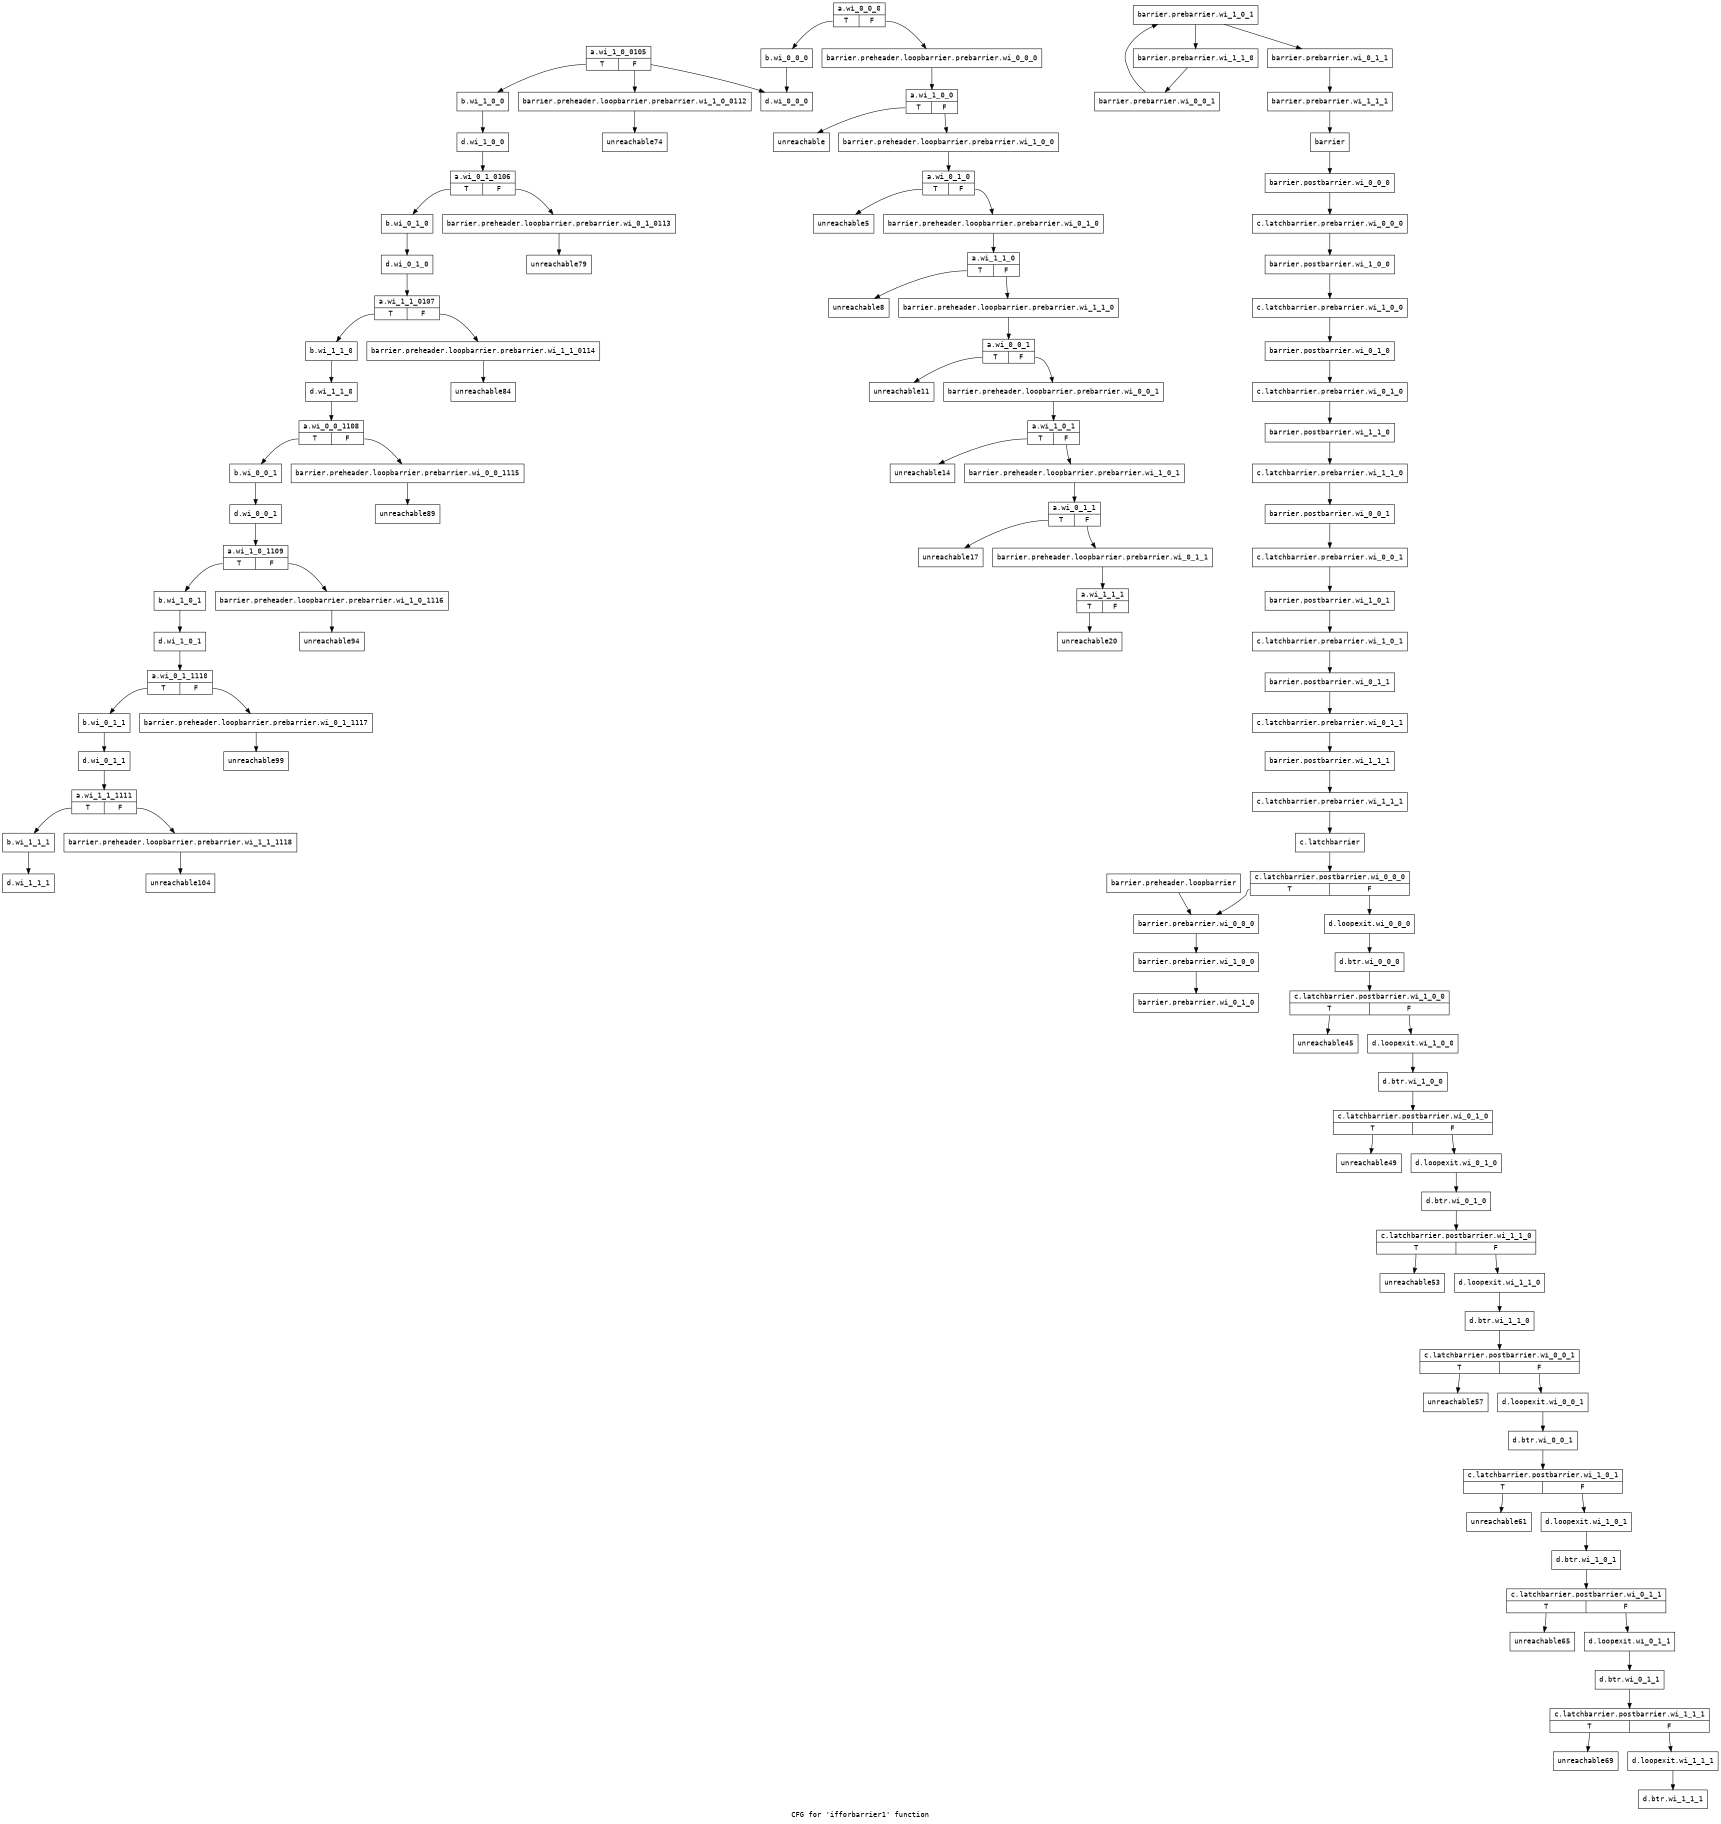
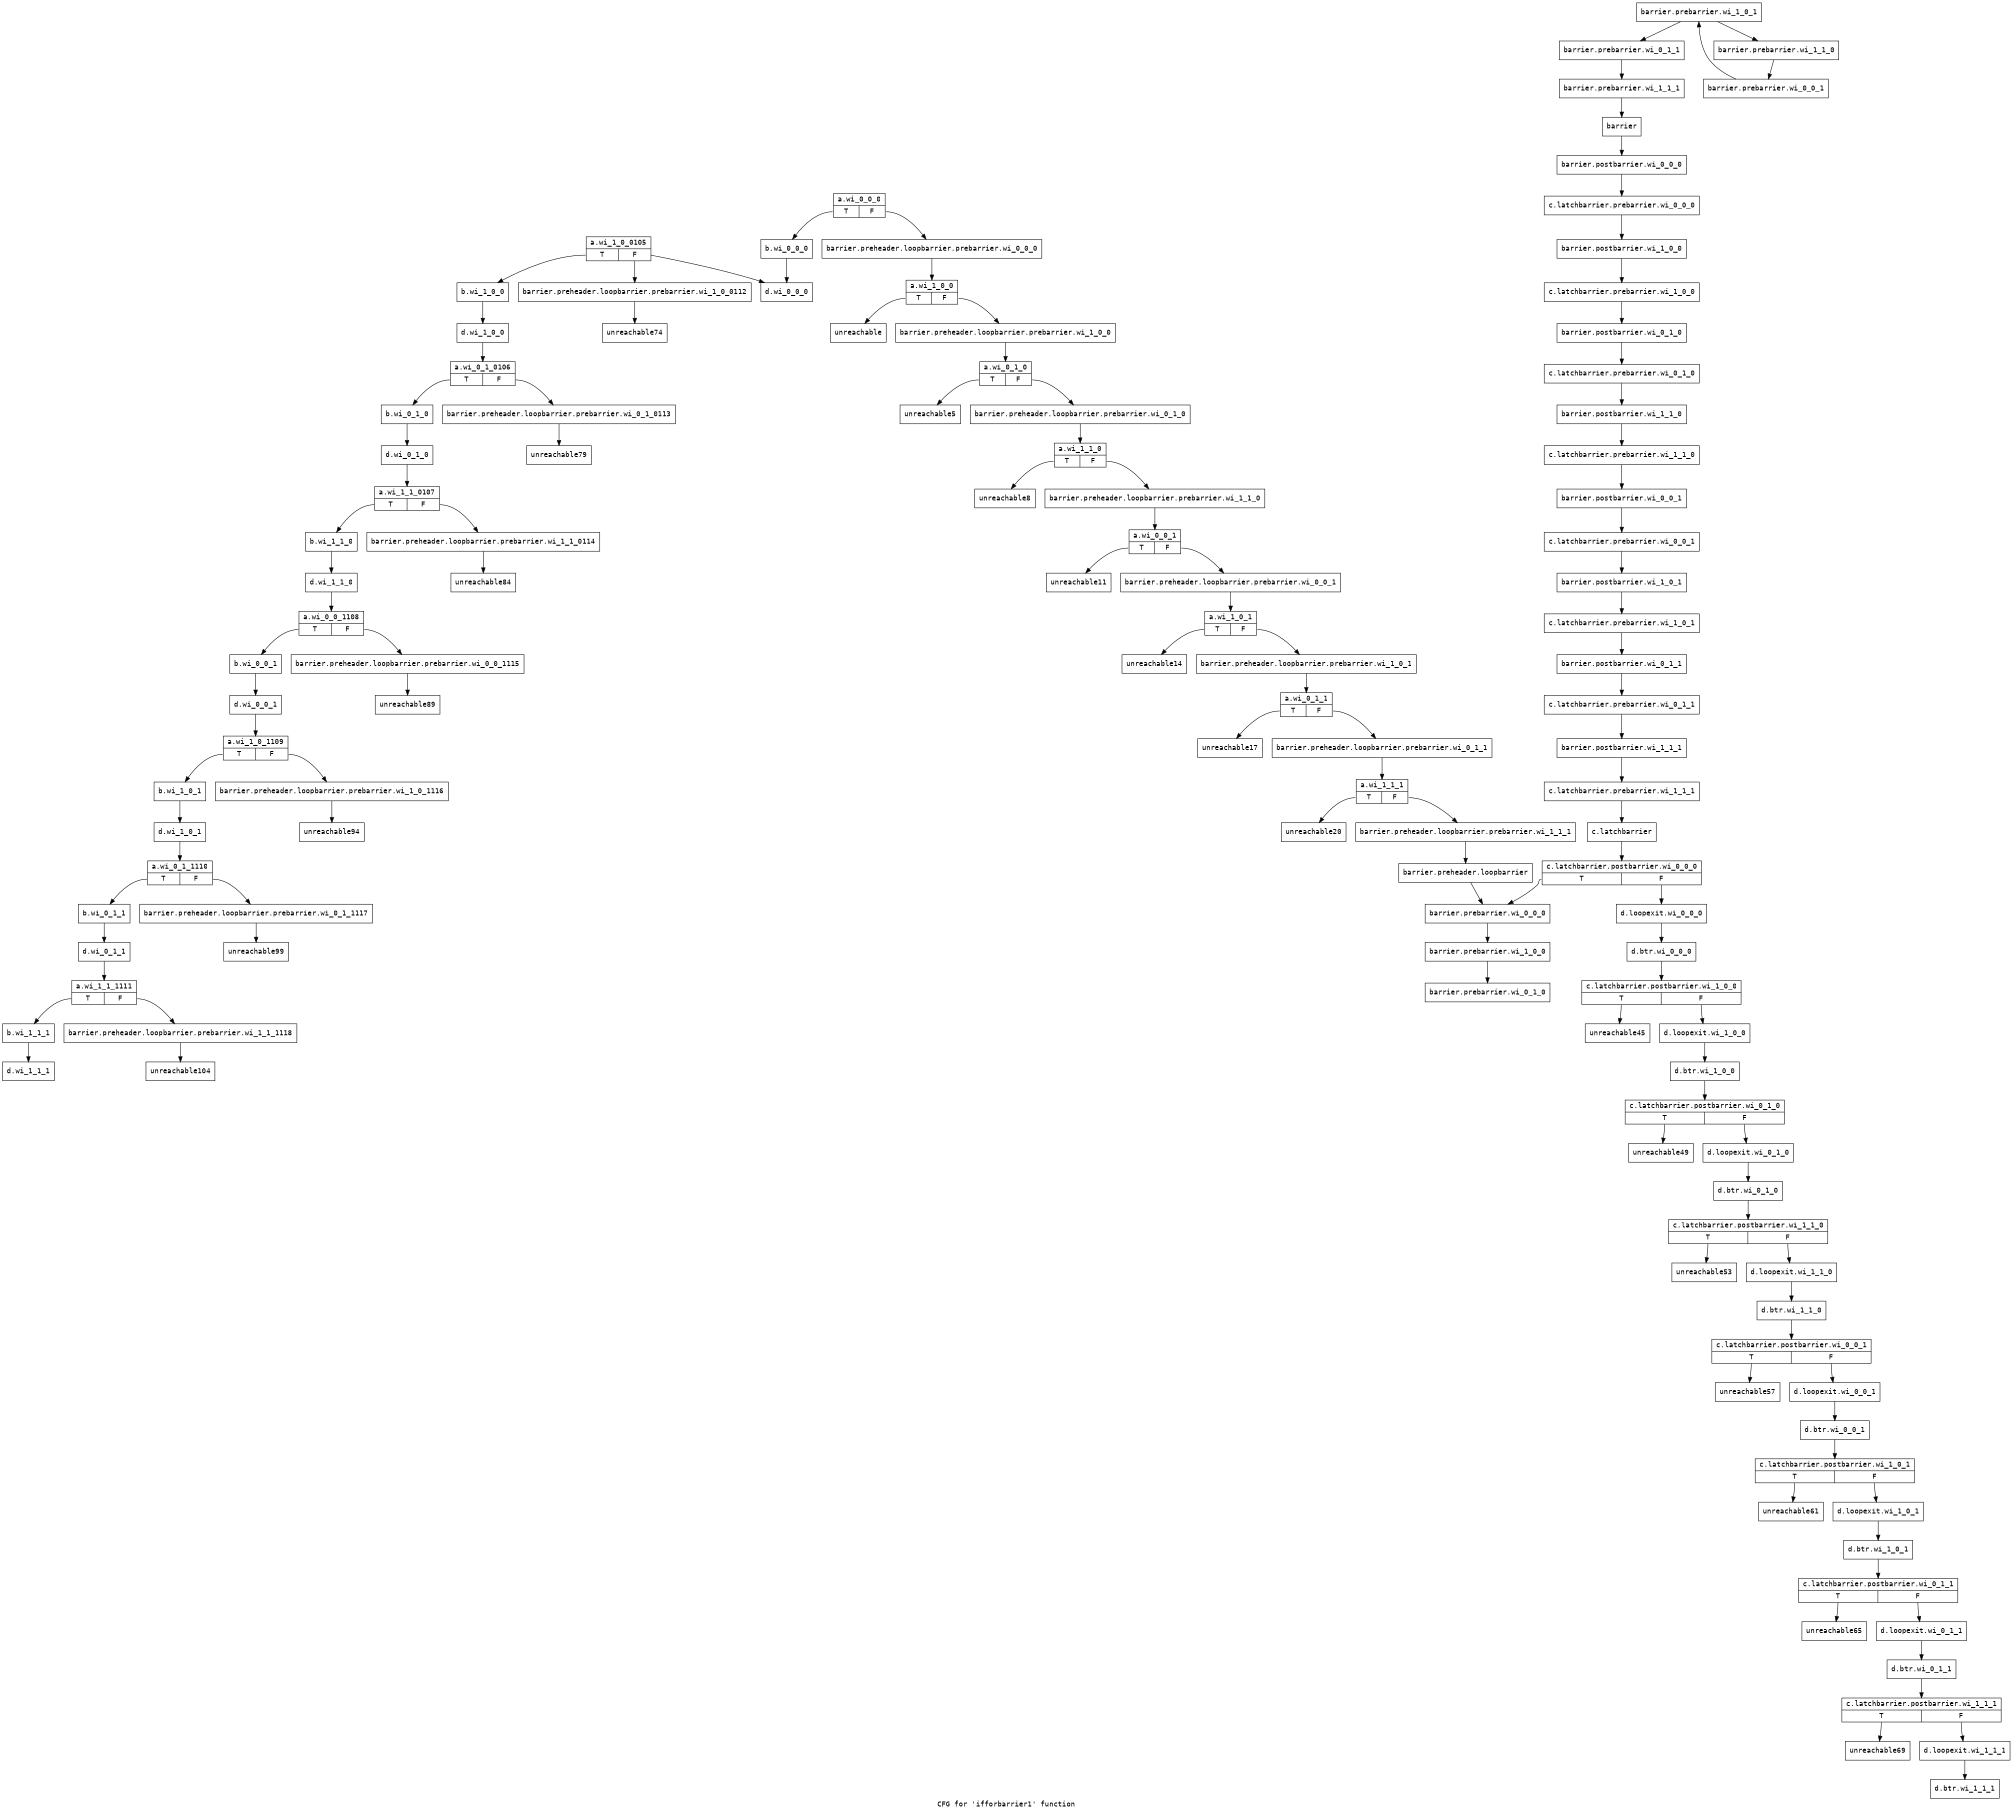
node "barrier.preheader.loopbarrier.prebarrier.wi_1_1_1": added
